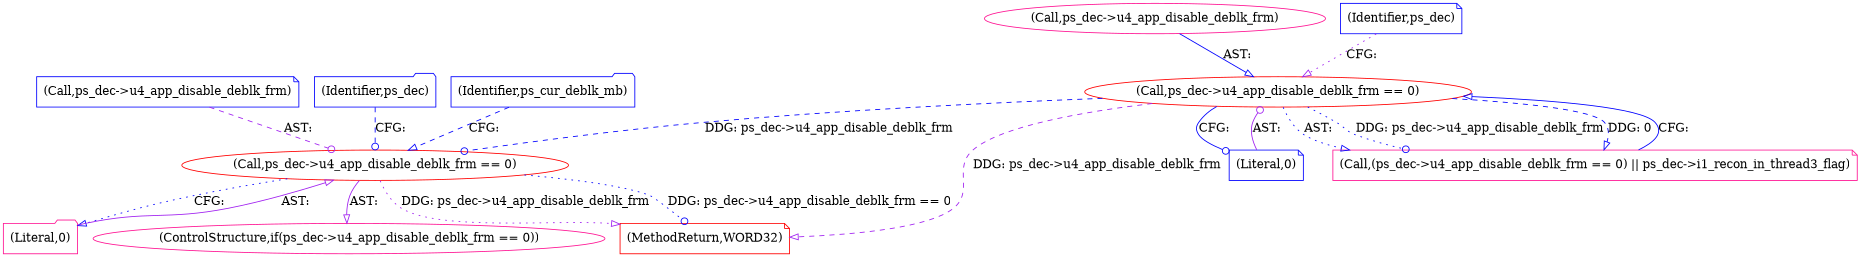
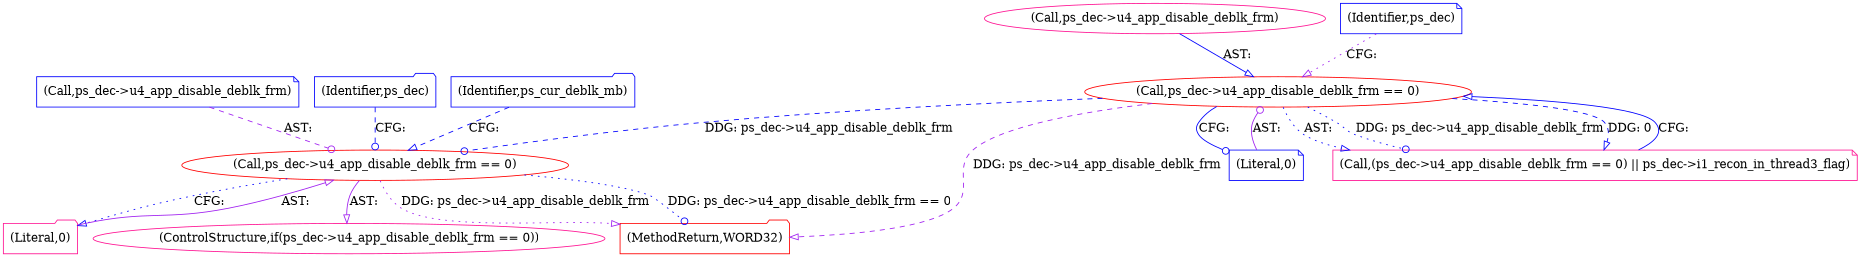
node "(MethodReturn,WORD32)": shape note -> folder
